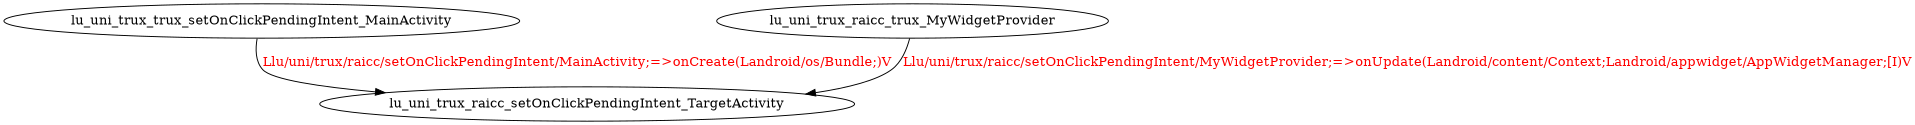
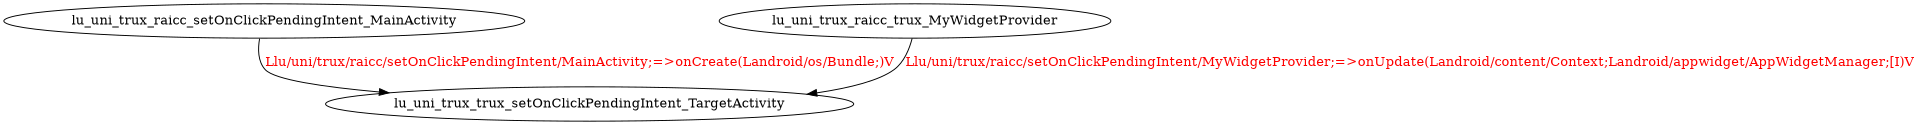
node "lu_uni_trux_trux_setOnClickPendingIntent_MainActivity": label "lu_uni_trux_trux_setOnClickPendingIntent_MainActivity" -> "lu_uni_trux_raicc_setOnClickPendingIntent_MainActivity"
node "lu_uni_trux_raicc_setOnClickPendingIntent_TargetActivity": label "lu_uni_trux_raicc_setOnClickPendingIntent_TargetActivity" -> "lu_uni_trux_trux_setOnClickPendingIntent_TargetActivity"
